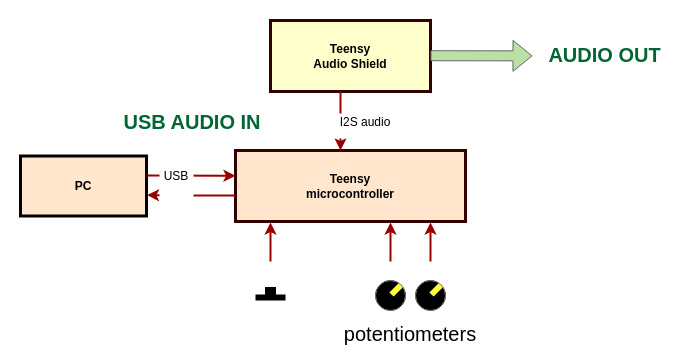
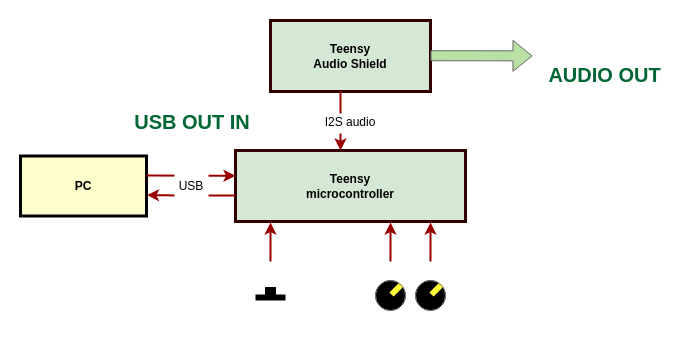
node "Teensy Audio Shield": fillcolor #ffffcc -> #d5e8d4
node "AUDIO OUT": moved (605, 56) -> (605, 76)
node "USB AUDIO IN": label "USB AUDIO IN" -> "USB OUT IN"
node "I2S audio": size 110x25 -> 80x20
node "USB": moved (177, 178) -> (192, 188)
node "PC": fillcolor #ffe6cc -> #ffffcc
node "Teensy microcontroller": fillcolor #ffe6cc -> #d5e8d4
node "potentiometers": removed
